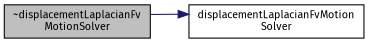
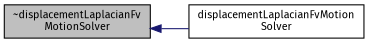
edge "~displacementLaplacianFv MotionSolver" -> "displacementLaplacianFvMotion Solver": reversed
